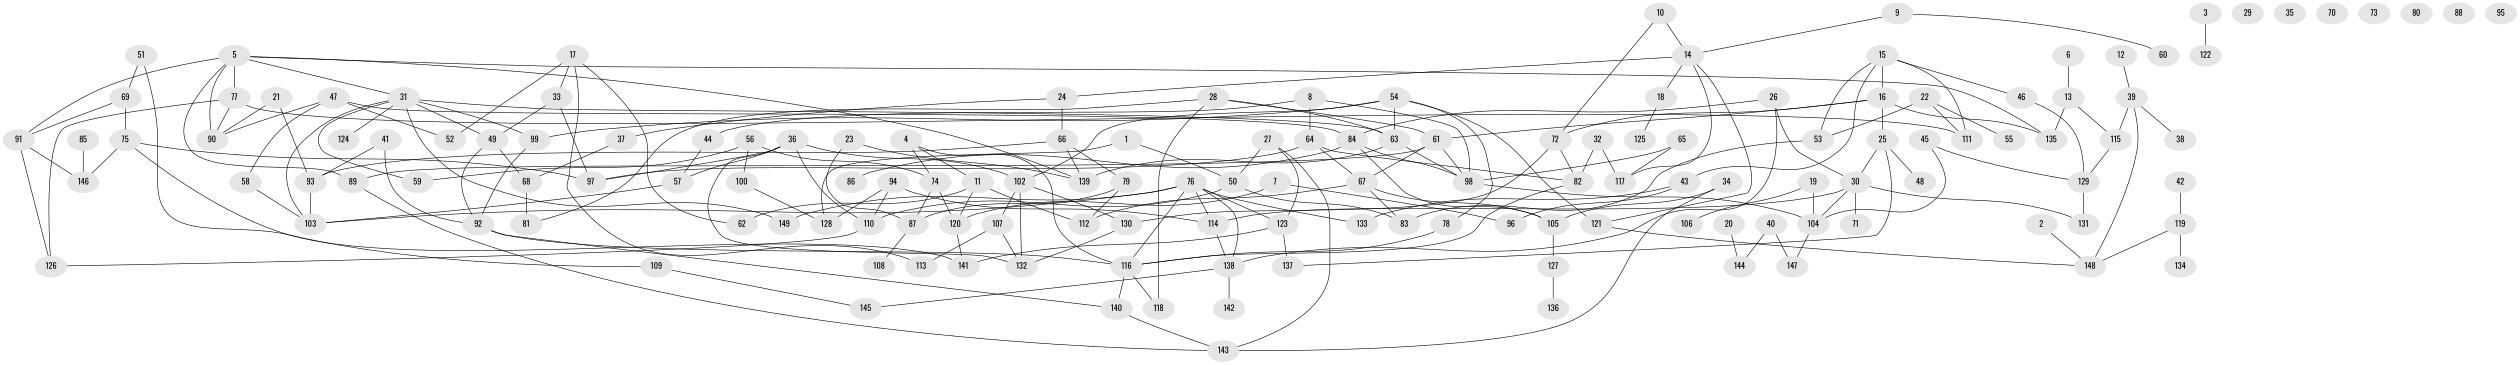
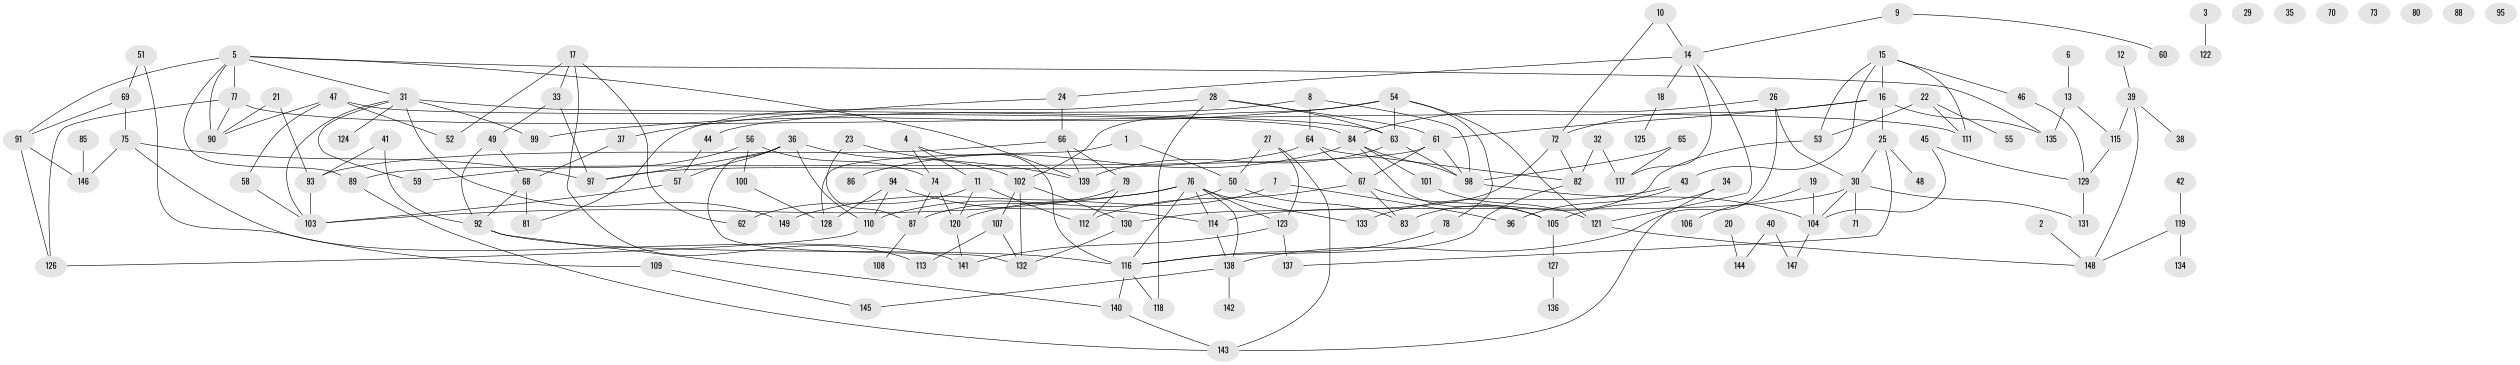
edge "31" -- "49": removed
edge "99" -- "92": now "68" -- "92"
node "101": added
